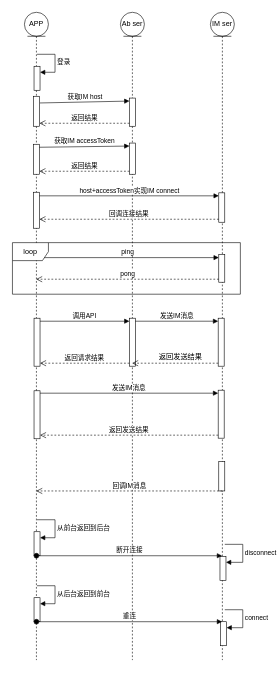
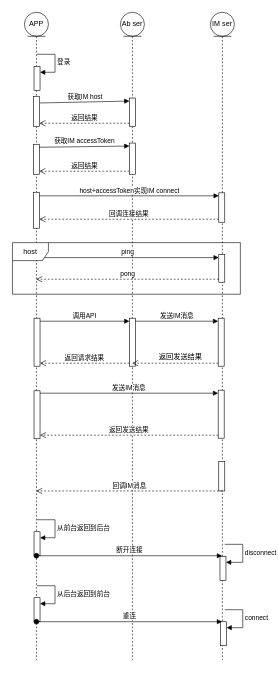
node "loop": label "loop" -> "host"
